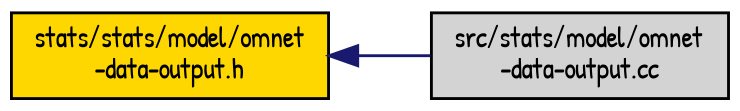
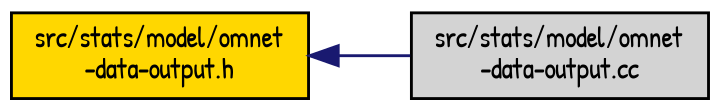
node "stats/stats/model/omnet -data-output.h": label "stats/stats/model/omnet -data-output.h" -> "src/stats/model/omnet -data-output.h"
